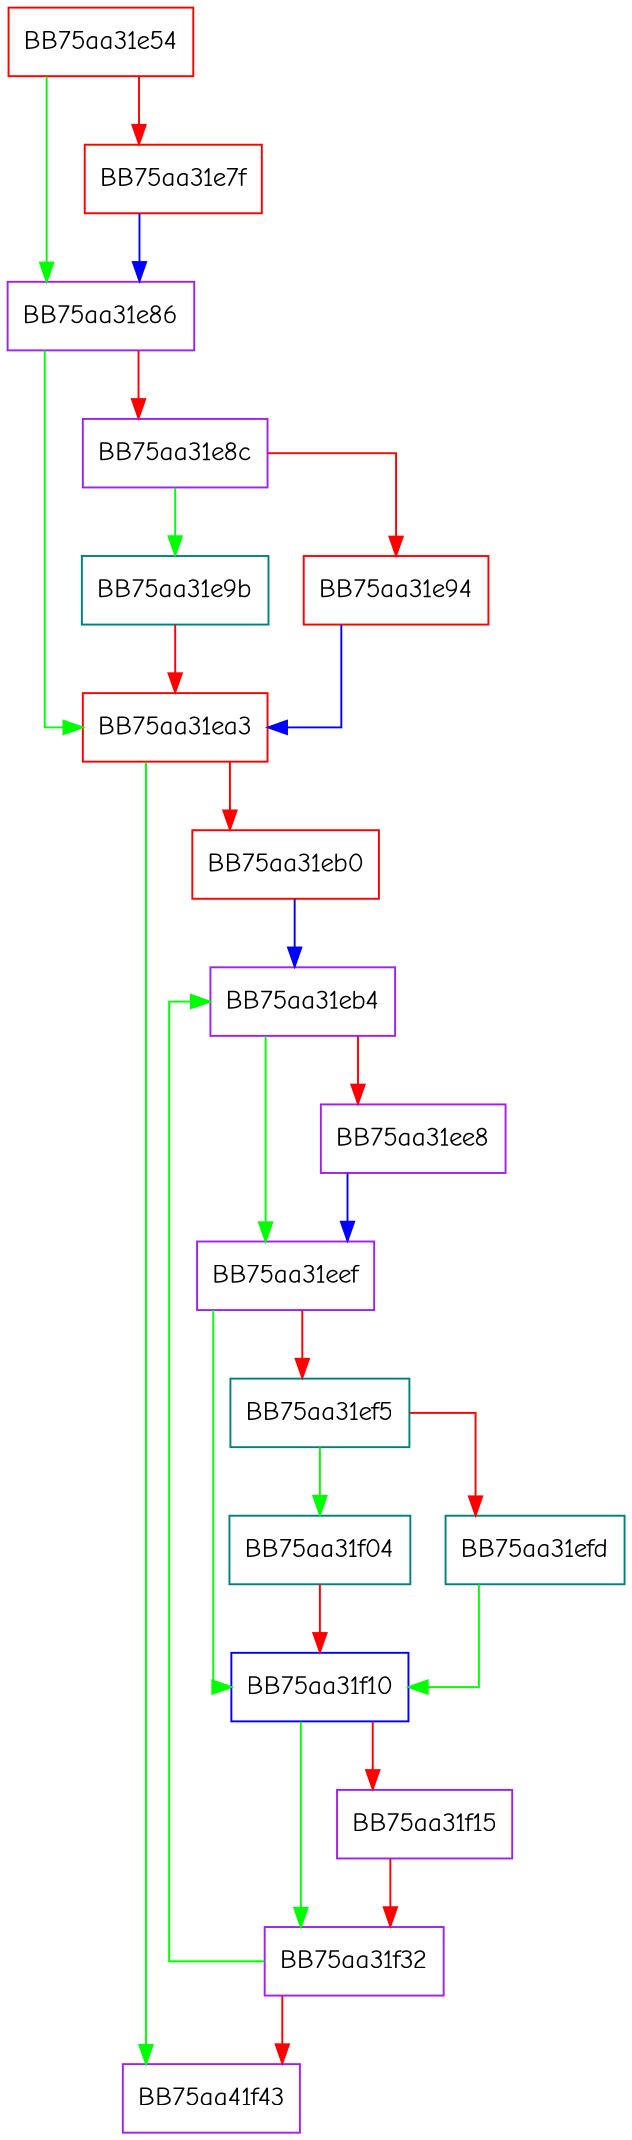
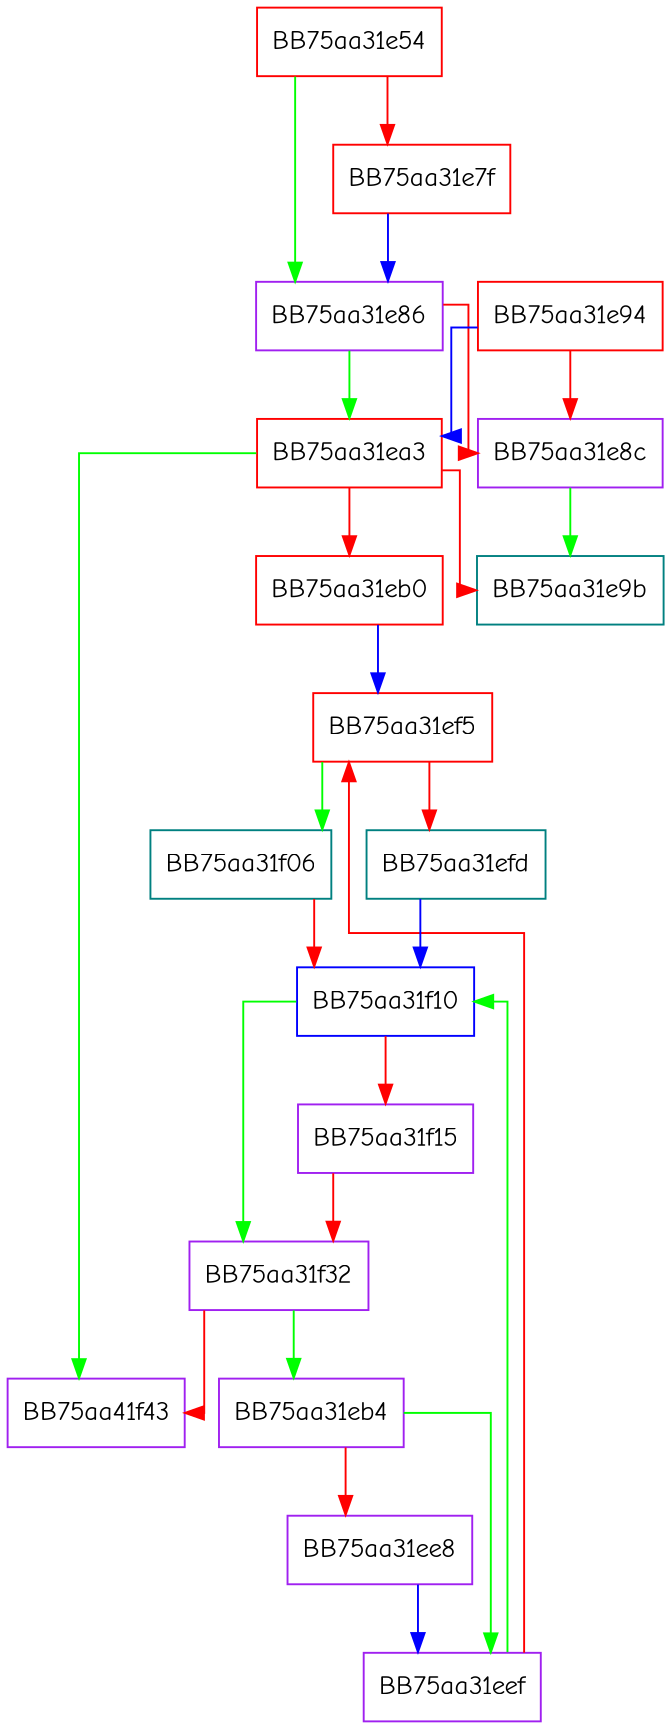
edge "BB75aa31e8c" -> "BB75aa31e94": reversed
edge "BB75aa31e9b" -> "BB75aa31ea3": reversed
edge "BB75aa31eb0" -> "BB75aa31eb4": now "BB75aa31eb0" -> "BB75aa31ef5"
node "BB75aa31ef5": color teal -> red
node "BB75aa31f04": label "BB75aa31f04" -> "BB75aa31f06"
edge "BB75aa31efd" -> "BB75aa31f10": color green -> blue
